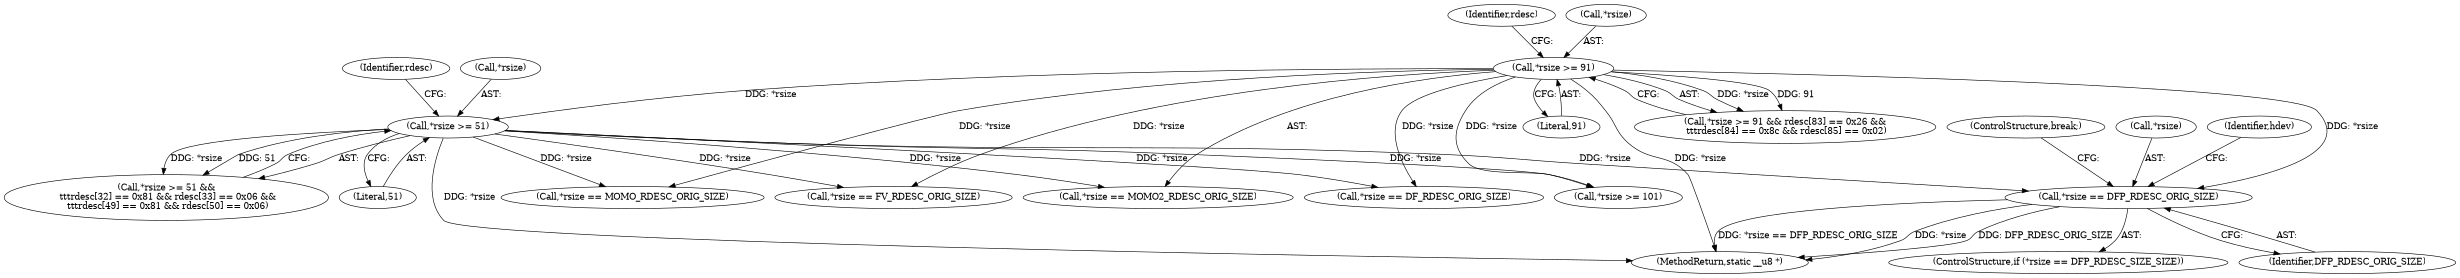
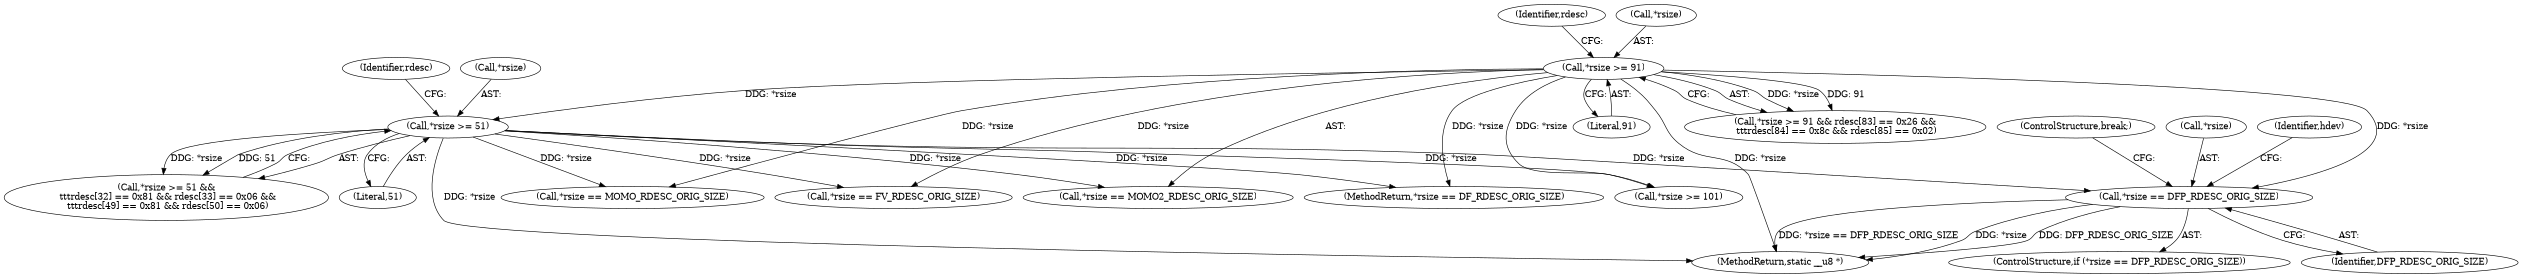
node "(Call,*rsize == DF_RDESC_ORIG_SIZE)": label "(Call,*rsize == DF_RDESC_ORIG_SIZE)" -> "(MethodReturn,*rsize == DF_RDESC_ORIG_SIZE)"
node "(ControlStructure,if (*rsize == DFP_RDESC_SIZE_SIZE))": label "(ControlStructure,if (*rsize == DFP_RDESC_SIZE_SIZE))" -> "(ControlStructure,if (*rsize == DFP_RDESC_ORIG_SIZE))"
